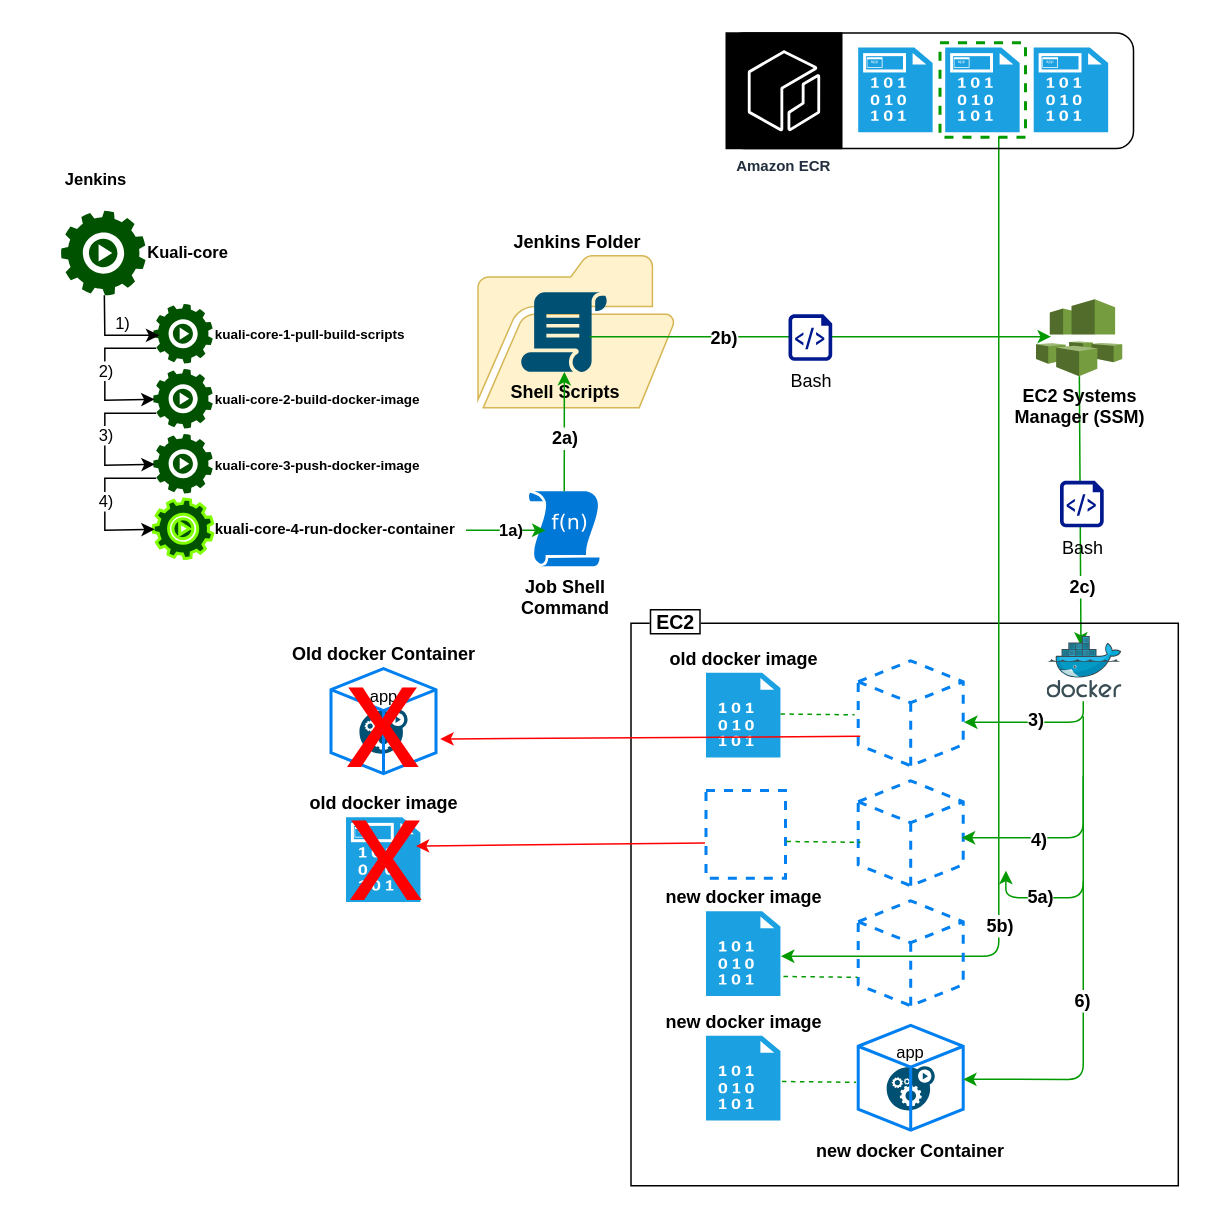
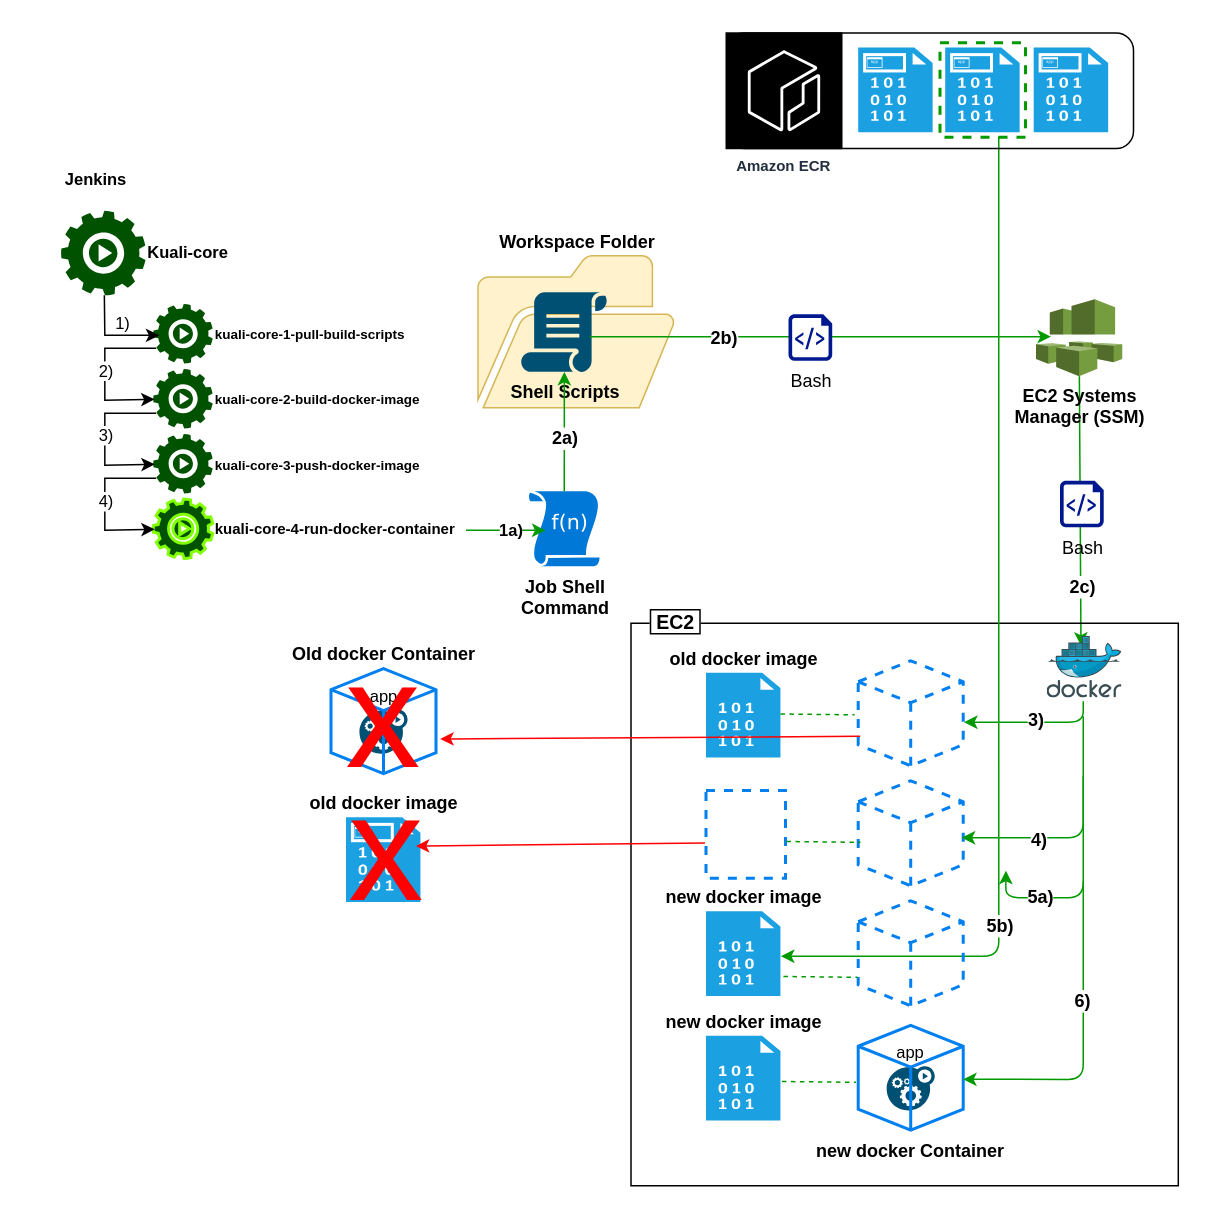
node "Jenkins Folder": label "Jenkins Folder" -> "Workspace Folder"
